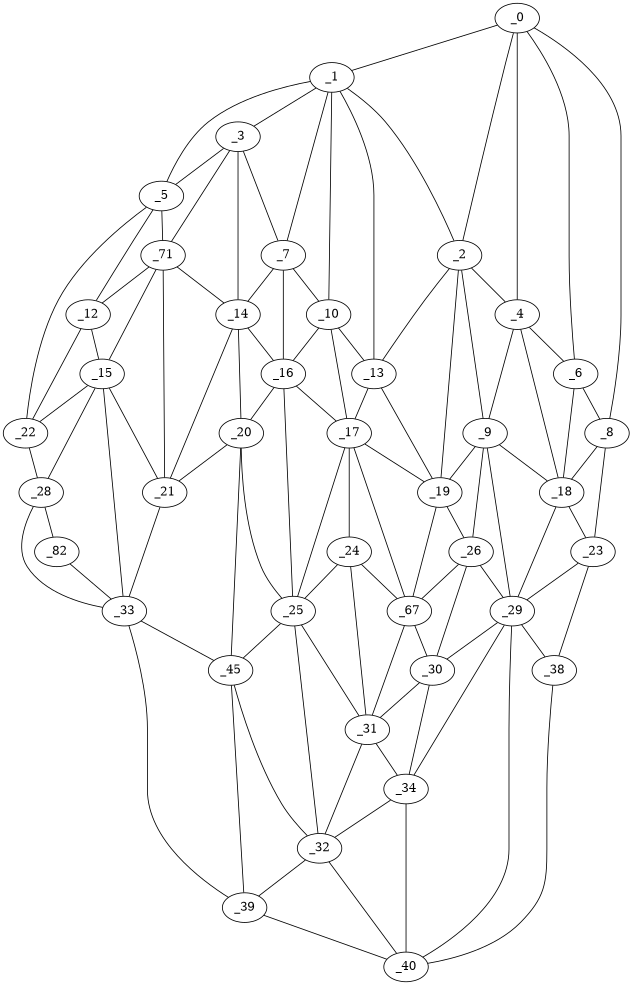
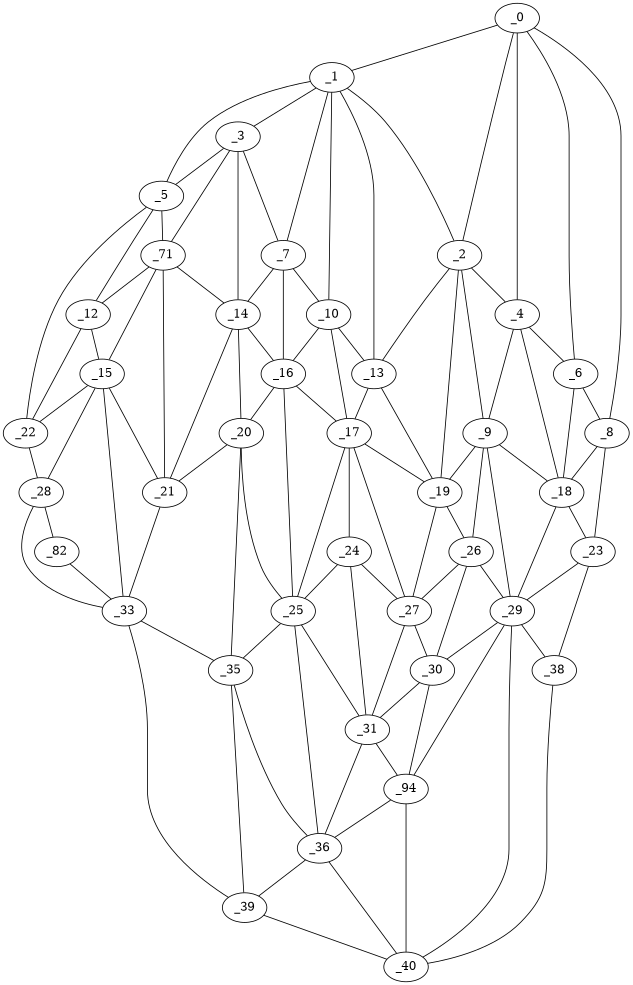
node "_67": label "_67" -> "_27"
node "_45": label "_45" -> "_35"
node "_34": label "_34" -> "_94"
node "_32": label "_32" -> "_36"
